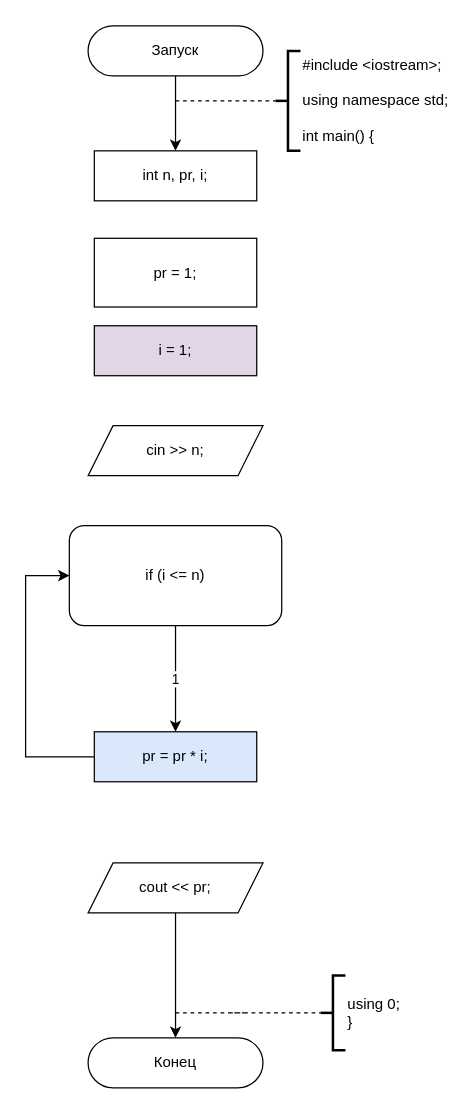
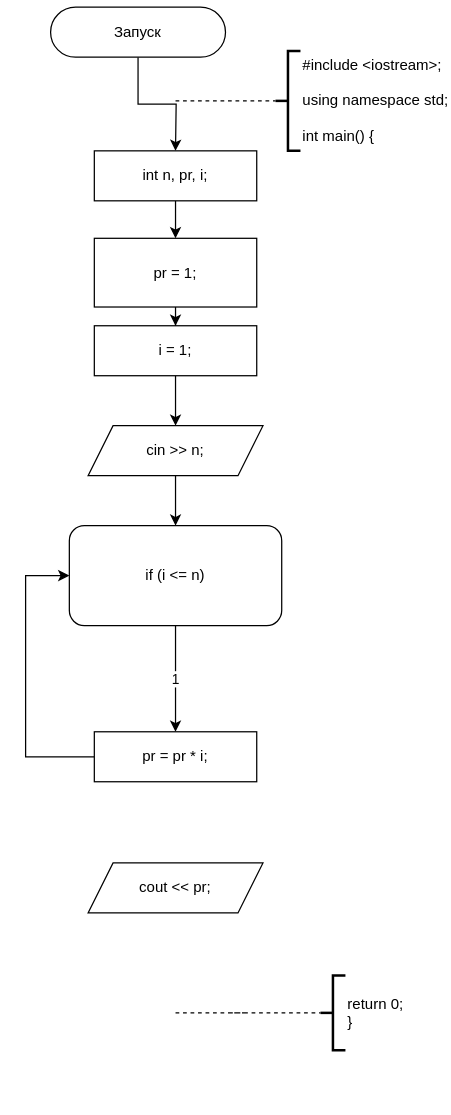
node "Запуск": moved (176, 51) -> (138, 32)
edge "int n, pr, i;" -> "pr = 1;": added
edge "pr = 1;" -> "i = 1;": added
node "i = 1;": fillcolor #e1d5e7 -> #ffffff
edge "i = 1;" -> "cin >> n;": added
edge "cin >> n;" -> "if (i <= n)": added
node "pr = pr * i;": fillcolor #dae8fc -> #ffffff
edge "cout << pr;" -> "Конец": removed
node "using 0; }": label "using 0; }" -> "return 0; }"
node "Конец": removed
